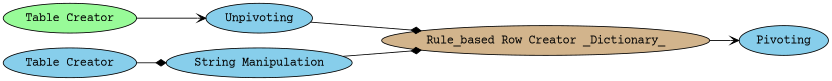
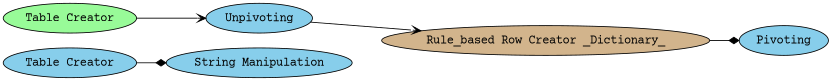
edge "Unpivoting" -> "Rule_based Row Creator _Dictionary_": arrowhead diamond -> vee
edge "Rule_based Row Creator _Dictionary_" -> "Pivoting": arrowhead vee -> diamond
edge "String Manipulation" -> "Rule_based Row Creator _Dictionary_": removed
